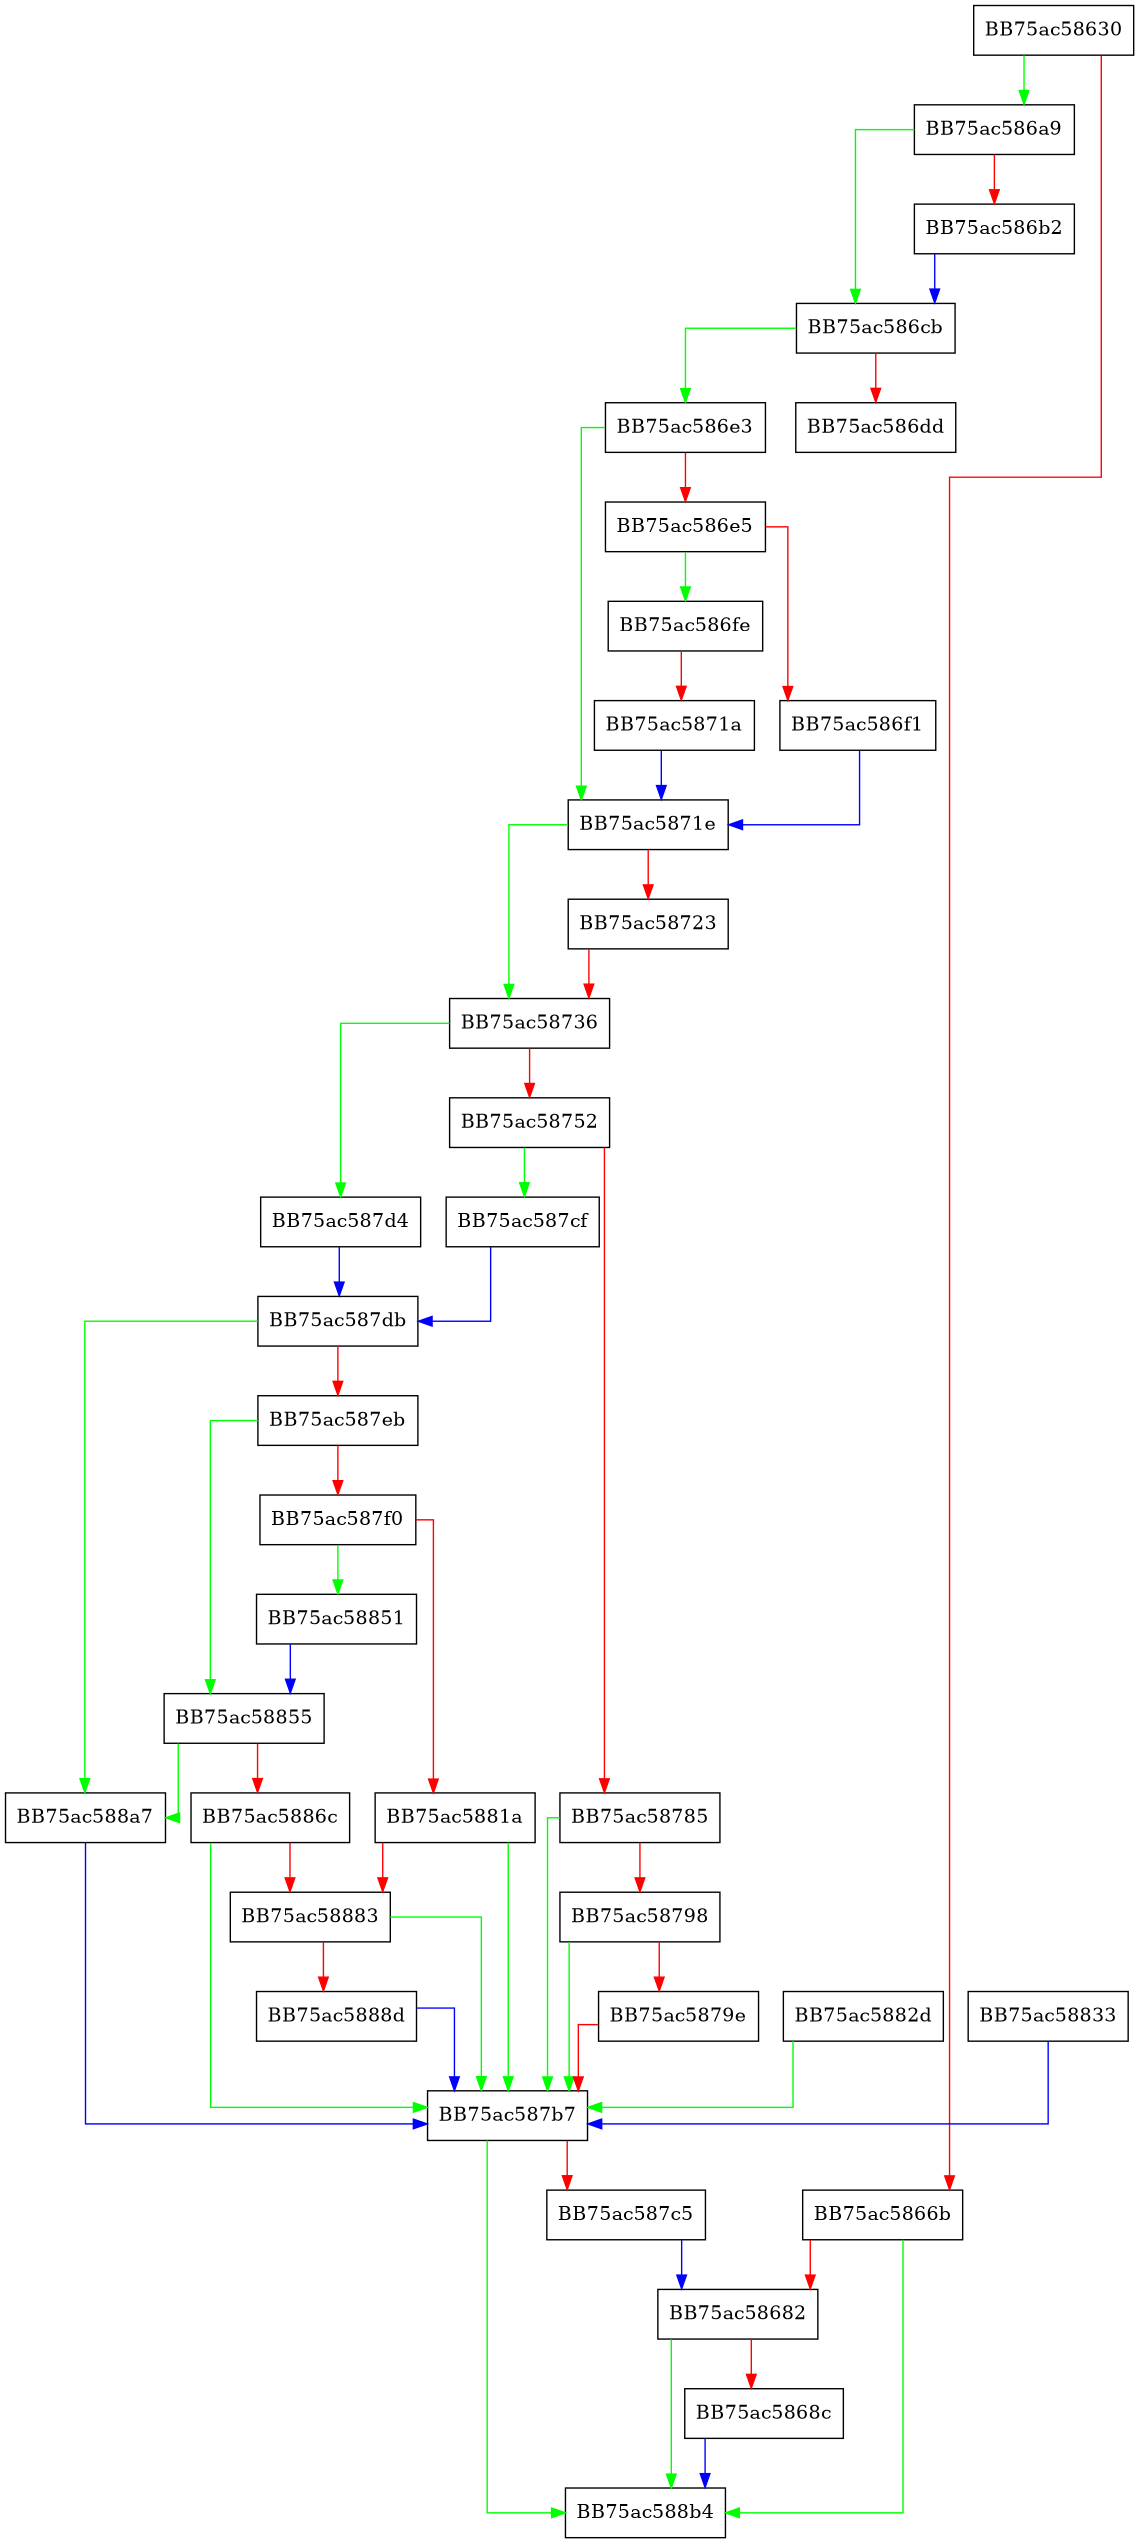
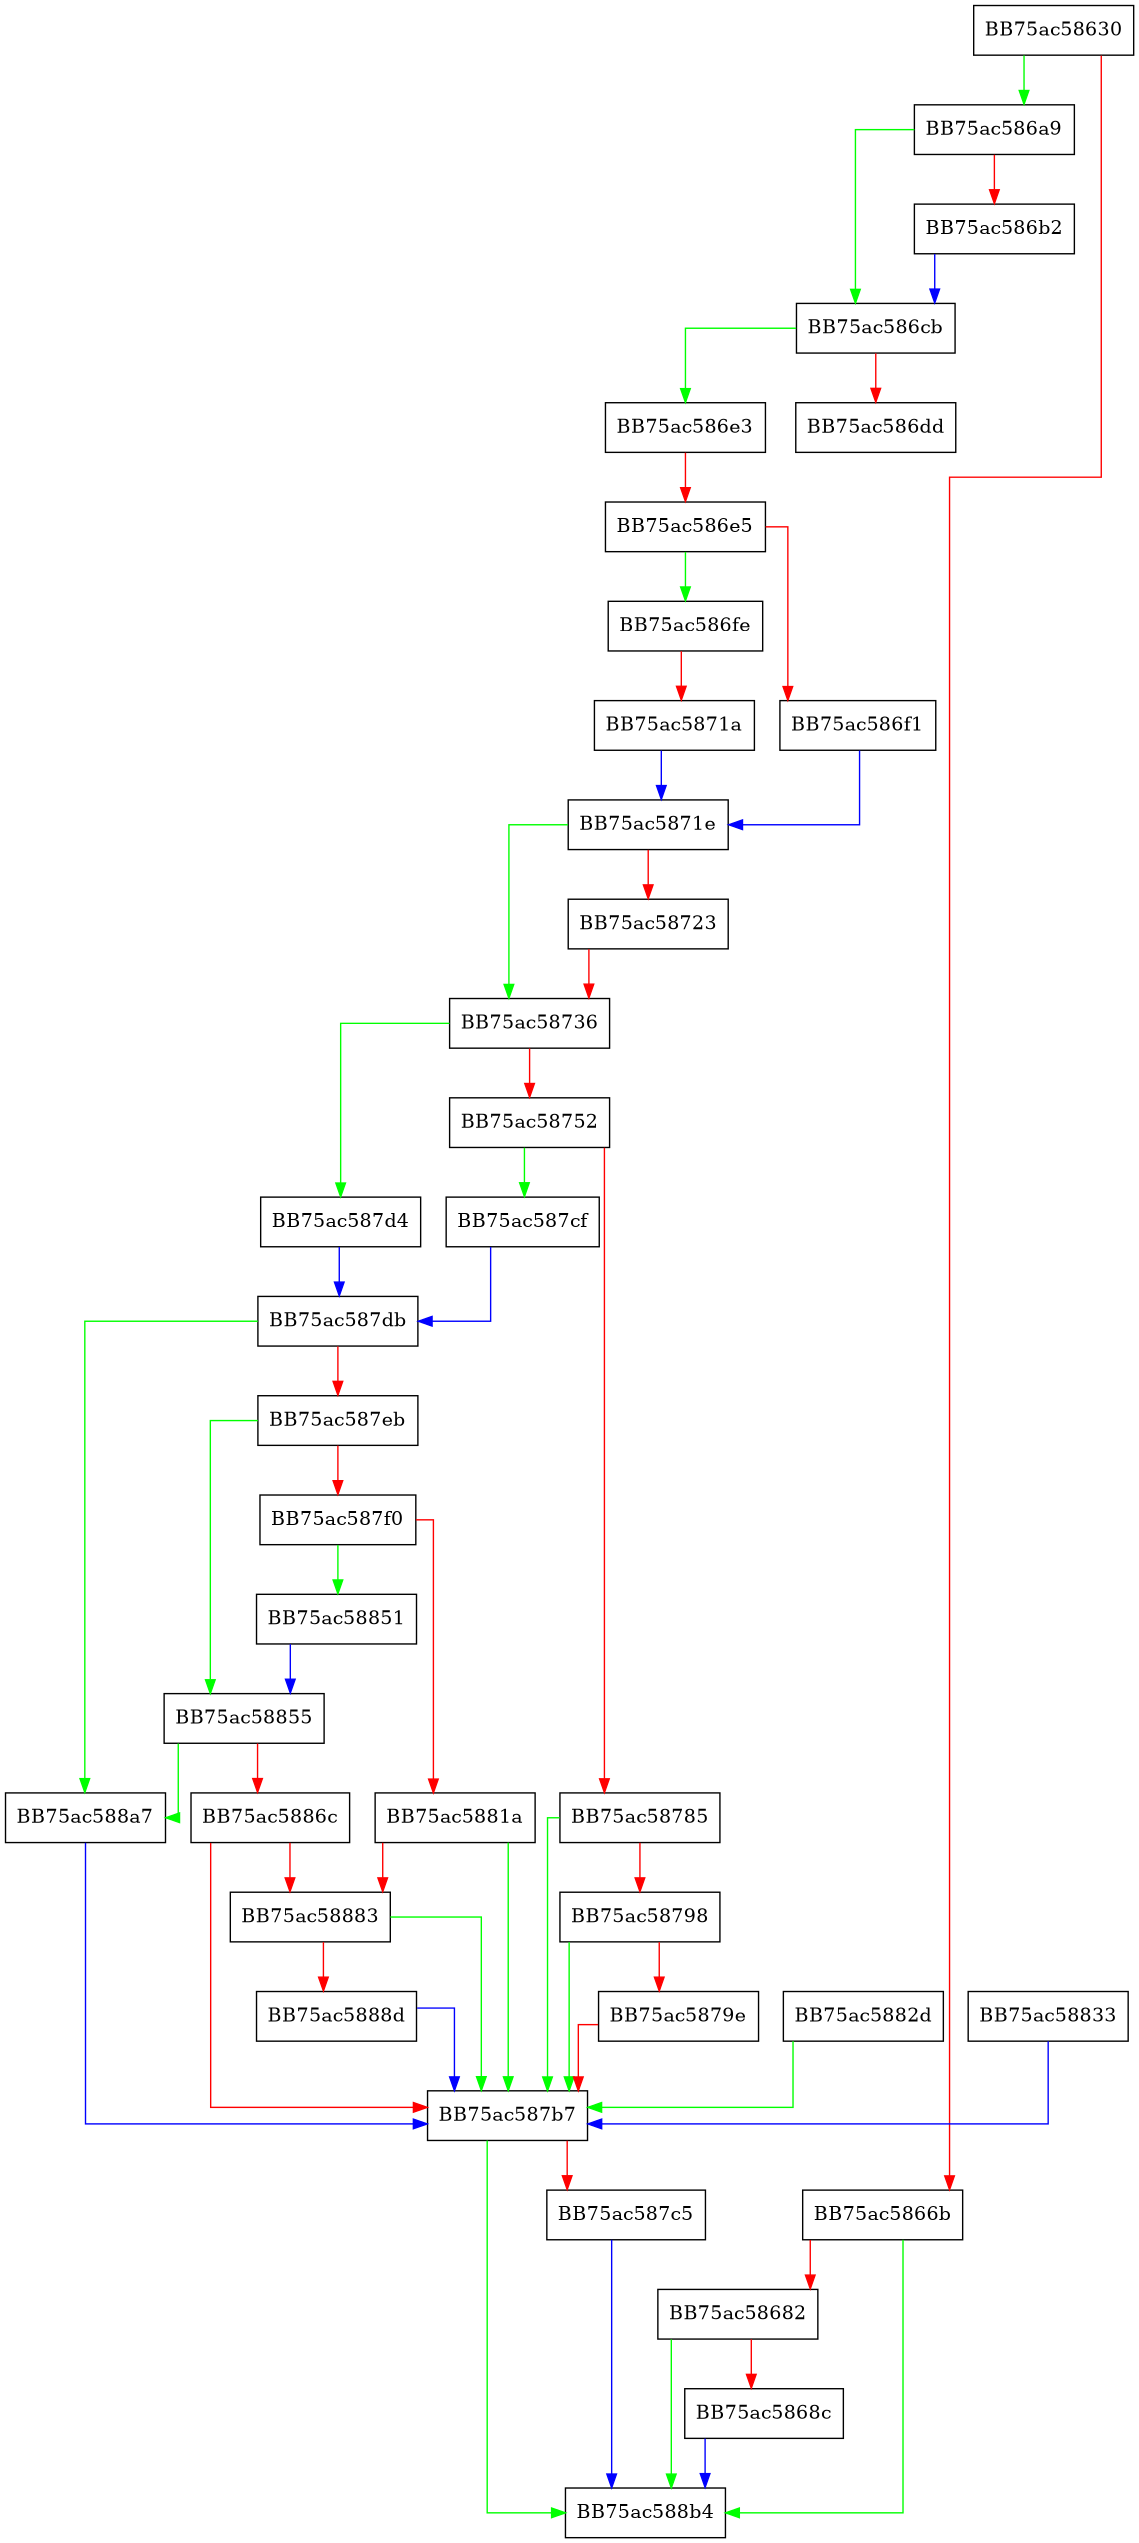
edge "BB75ac586e3" -> "BB75ac5871e": removed
edge "BB75ac5886c" -> "BB75ac587b7": color green -> red
edge "BB75ac587c5" -> "BB75ac58682": now "BB75ac587c5" -> "BB75ac588b4"
